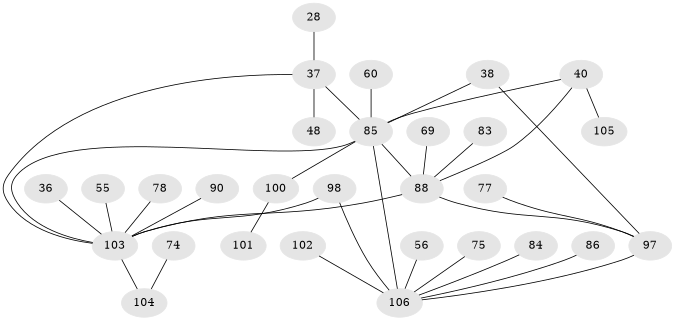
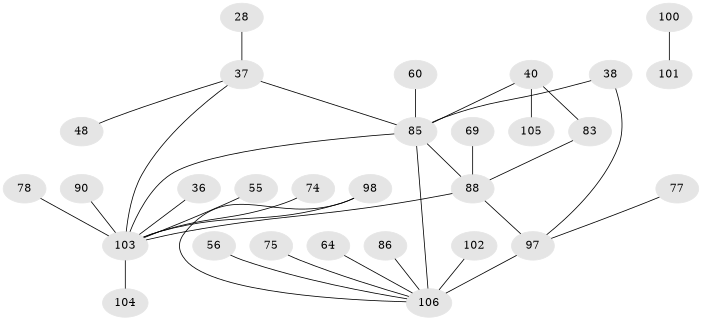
edge "40" -- "88": now "40" -- "83"
edge "85" -- "100": removed
node "84": label "84" -> "64"
edge "74" -- "104": now "74" -- "103"
